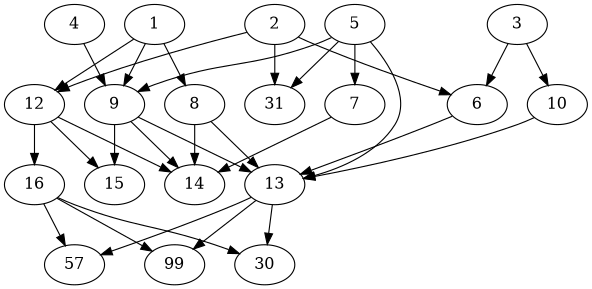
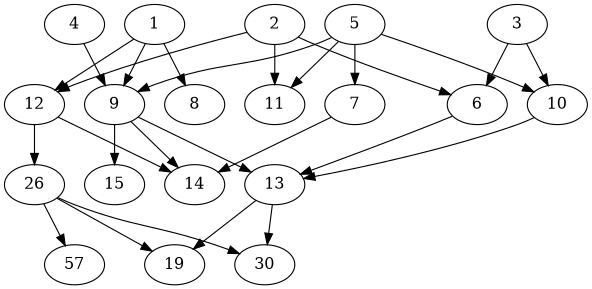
node "31": label "31" -> "11"
edge "5" -> "13": now "5" -> "10"
edge "8" -> "14": removed
edge "12" -> "15": removed
edge "8" -> "13": removed
node "16": label "16" -> "26"
edge "13" -> "57": removed
node "99": label "99" -> "19"
